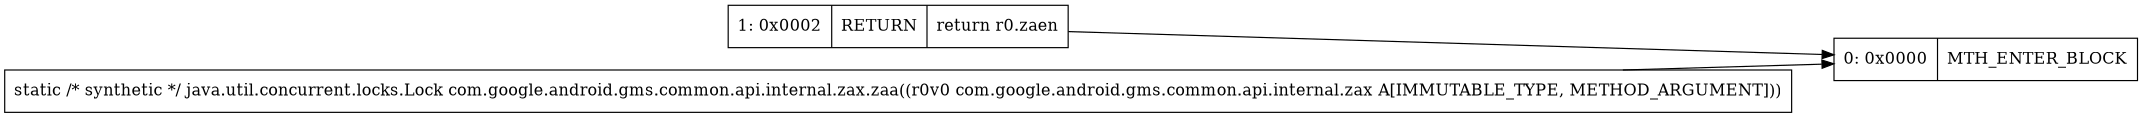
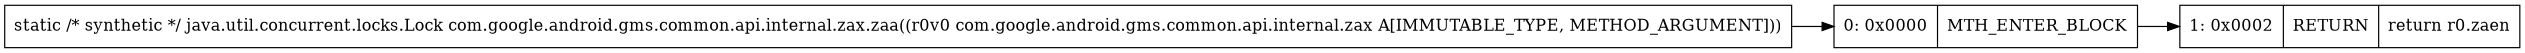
edge "1: 0x0002" -> "0: 0x0000": reversed
